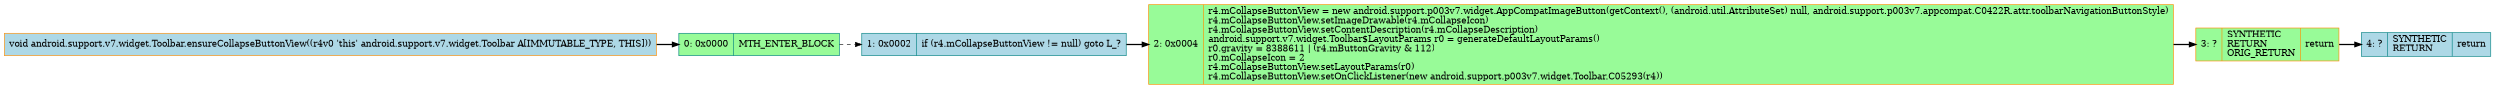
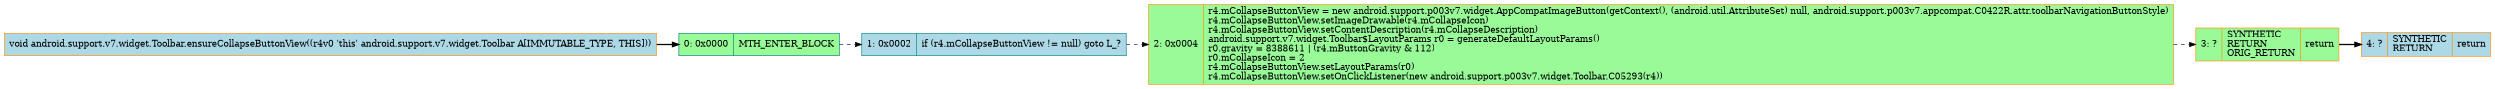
edge "1: 0x0002" -> "2: 0x0004": style bold -> dashed
edge "2: 0x0004" -> "3: ?": style bold -> dashed
node "4: ?": color teal -> darkorange
